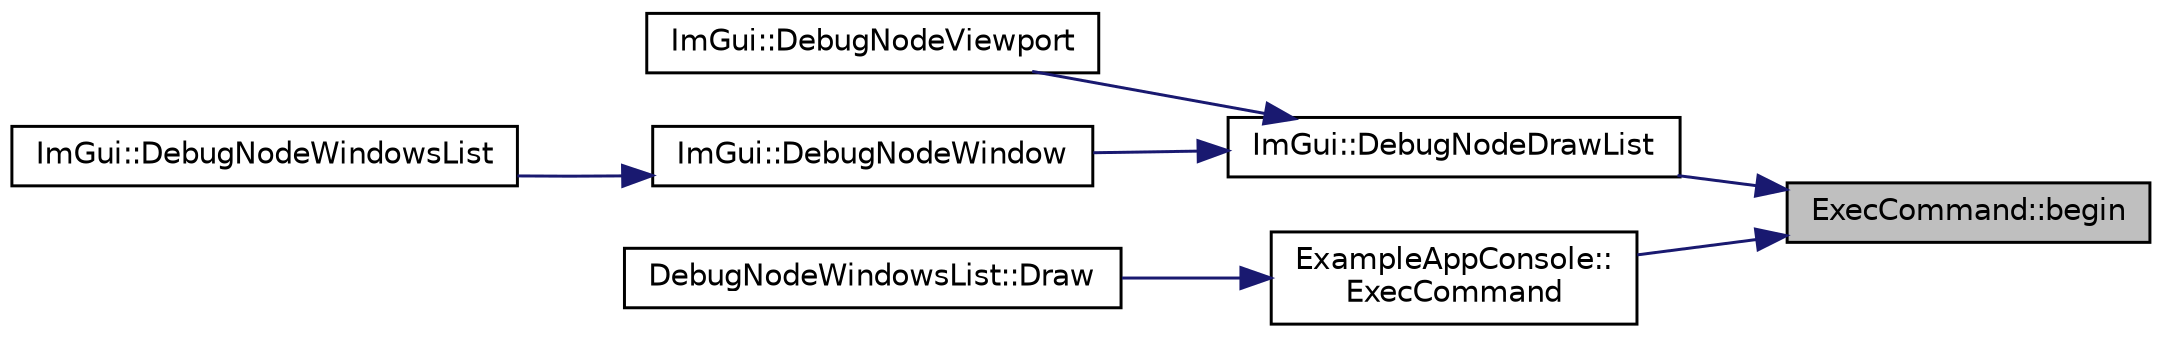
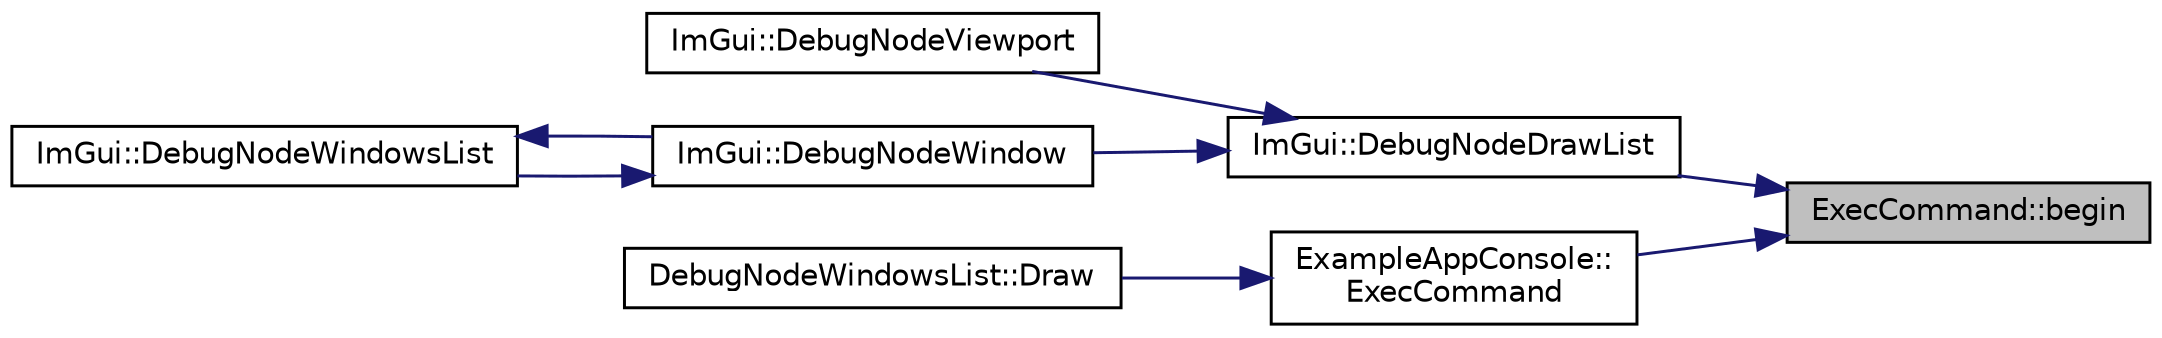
edge "ImGui::DebugNodeWindow" -> "ImGui::DebugNodeWindowsList": added
